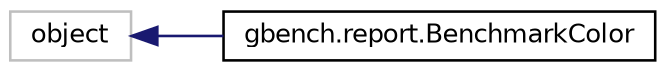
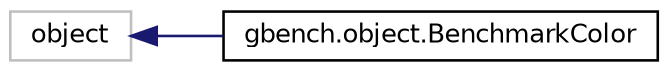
node "gbench.report.BenchmarkColor": label "gbench.report.BenchmarkColor" -> "gbench.object.BenchmarkColor"
